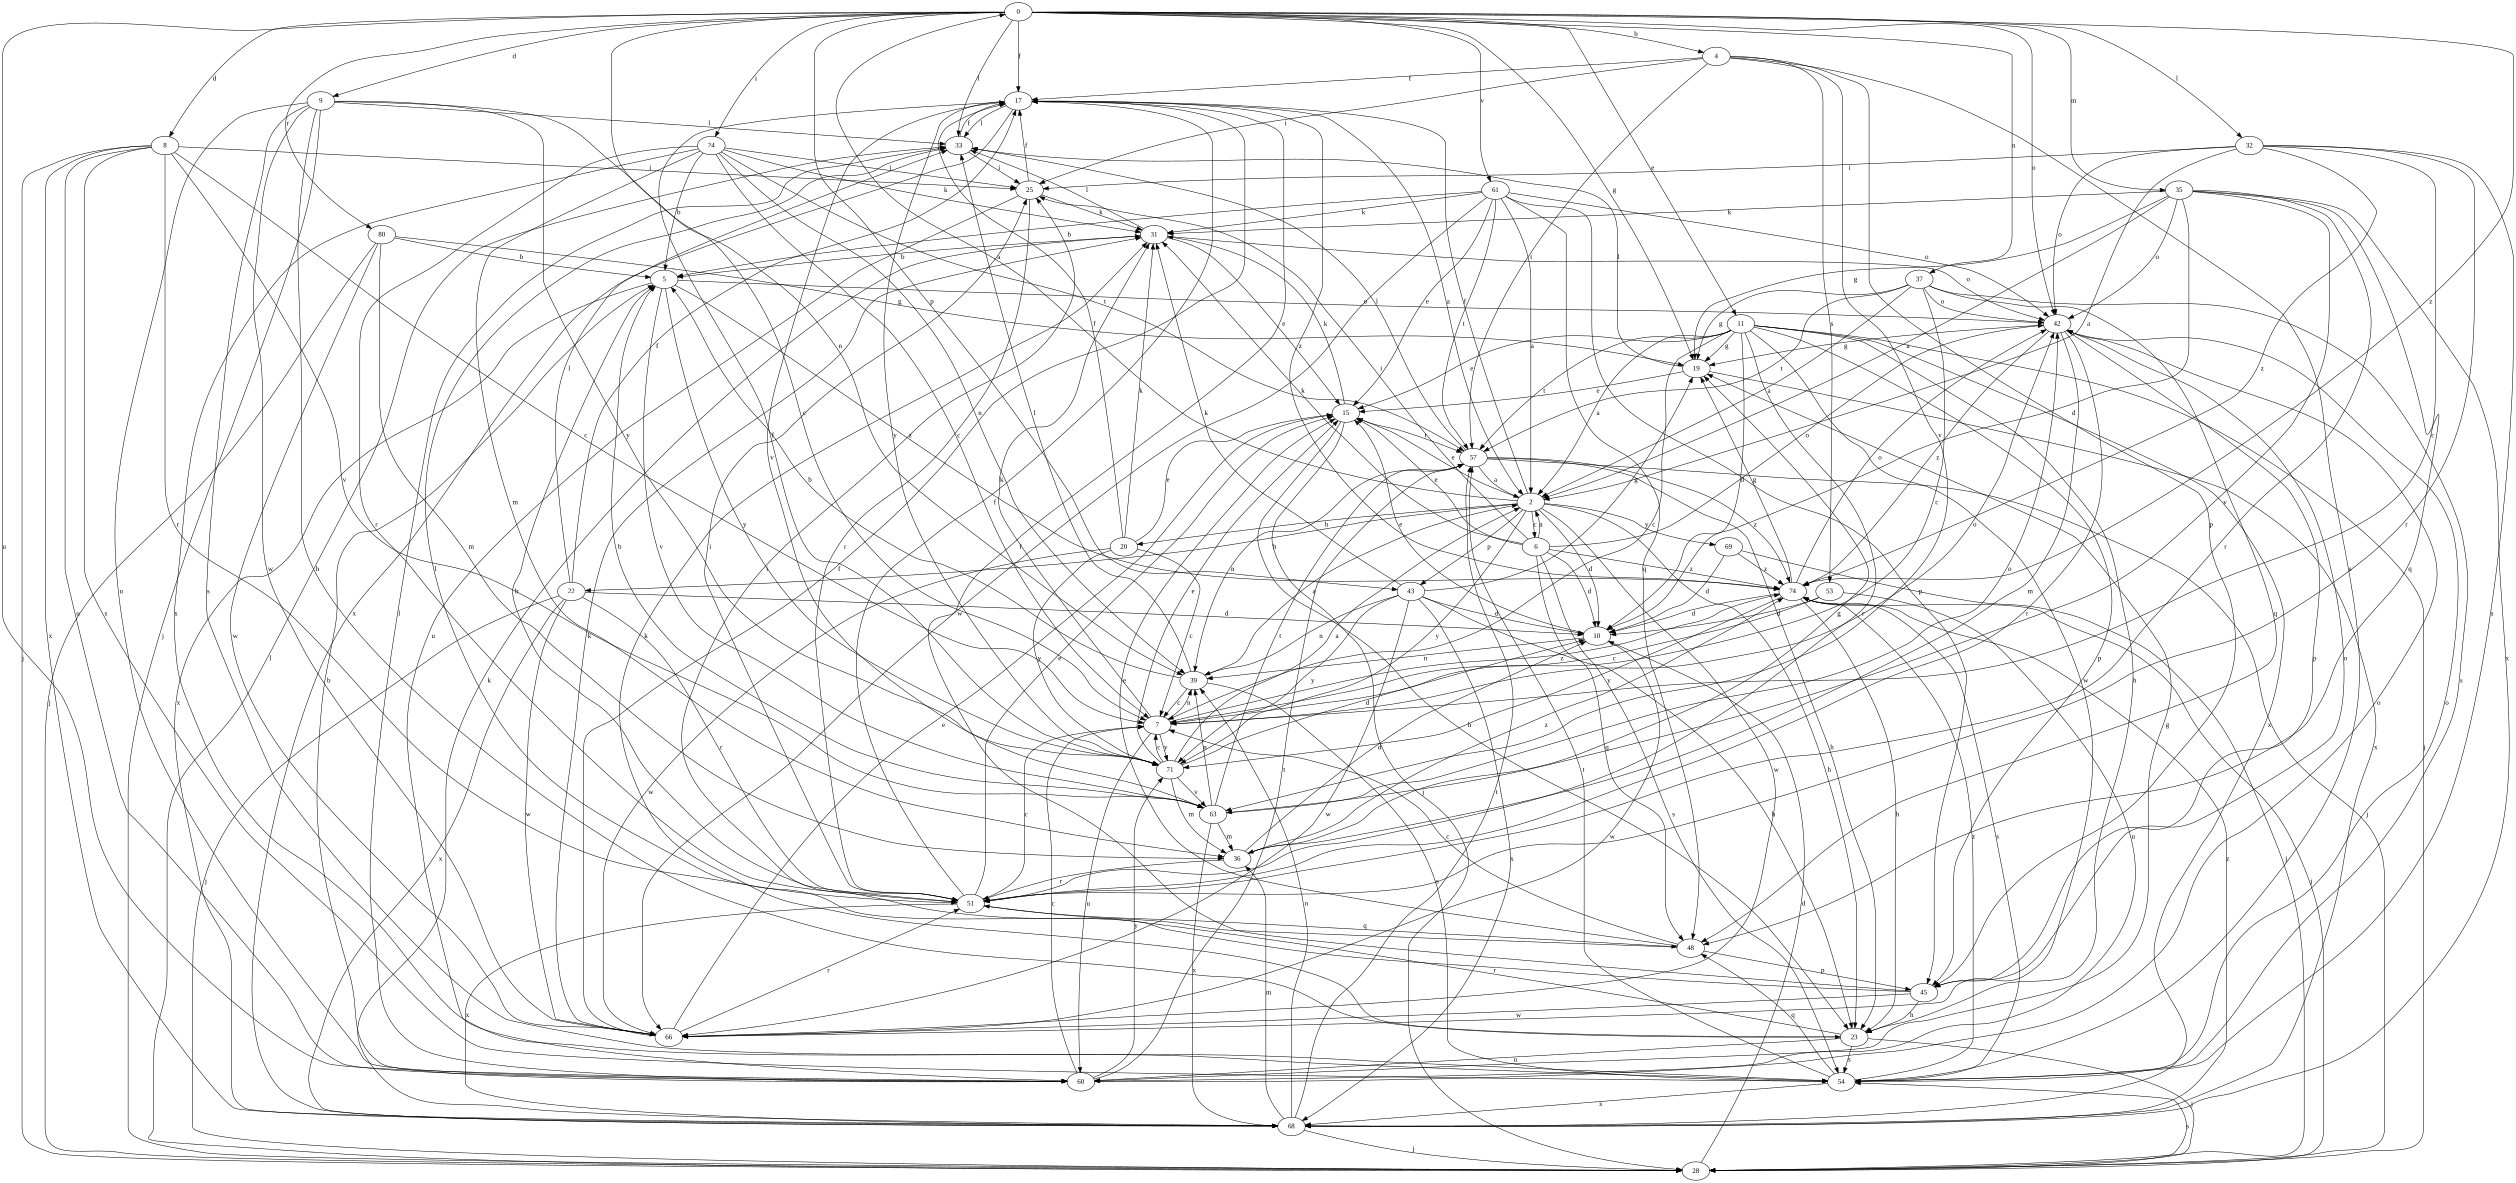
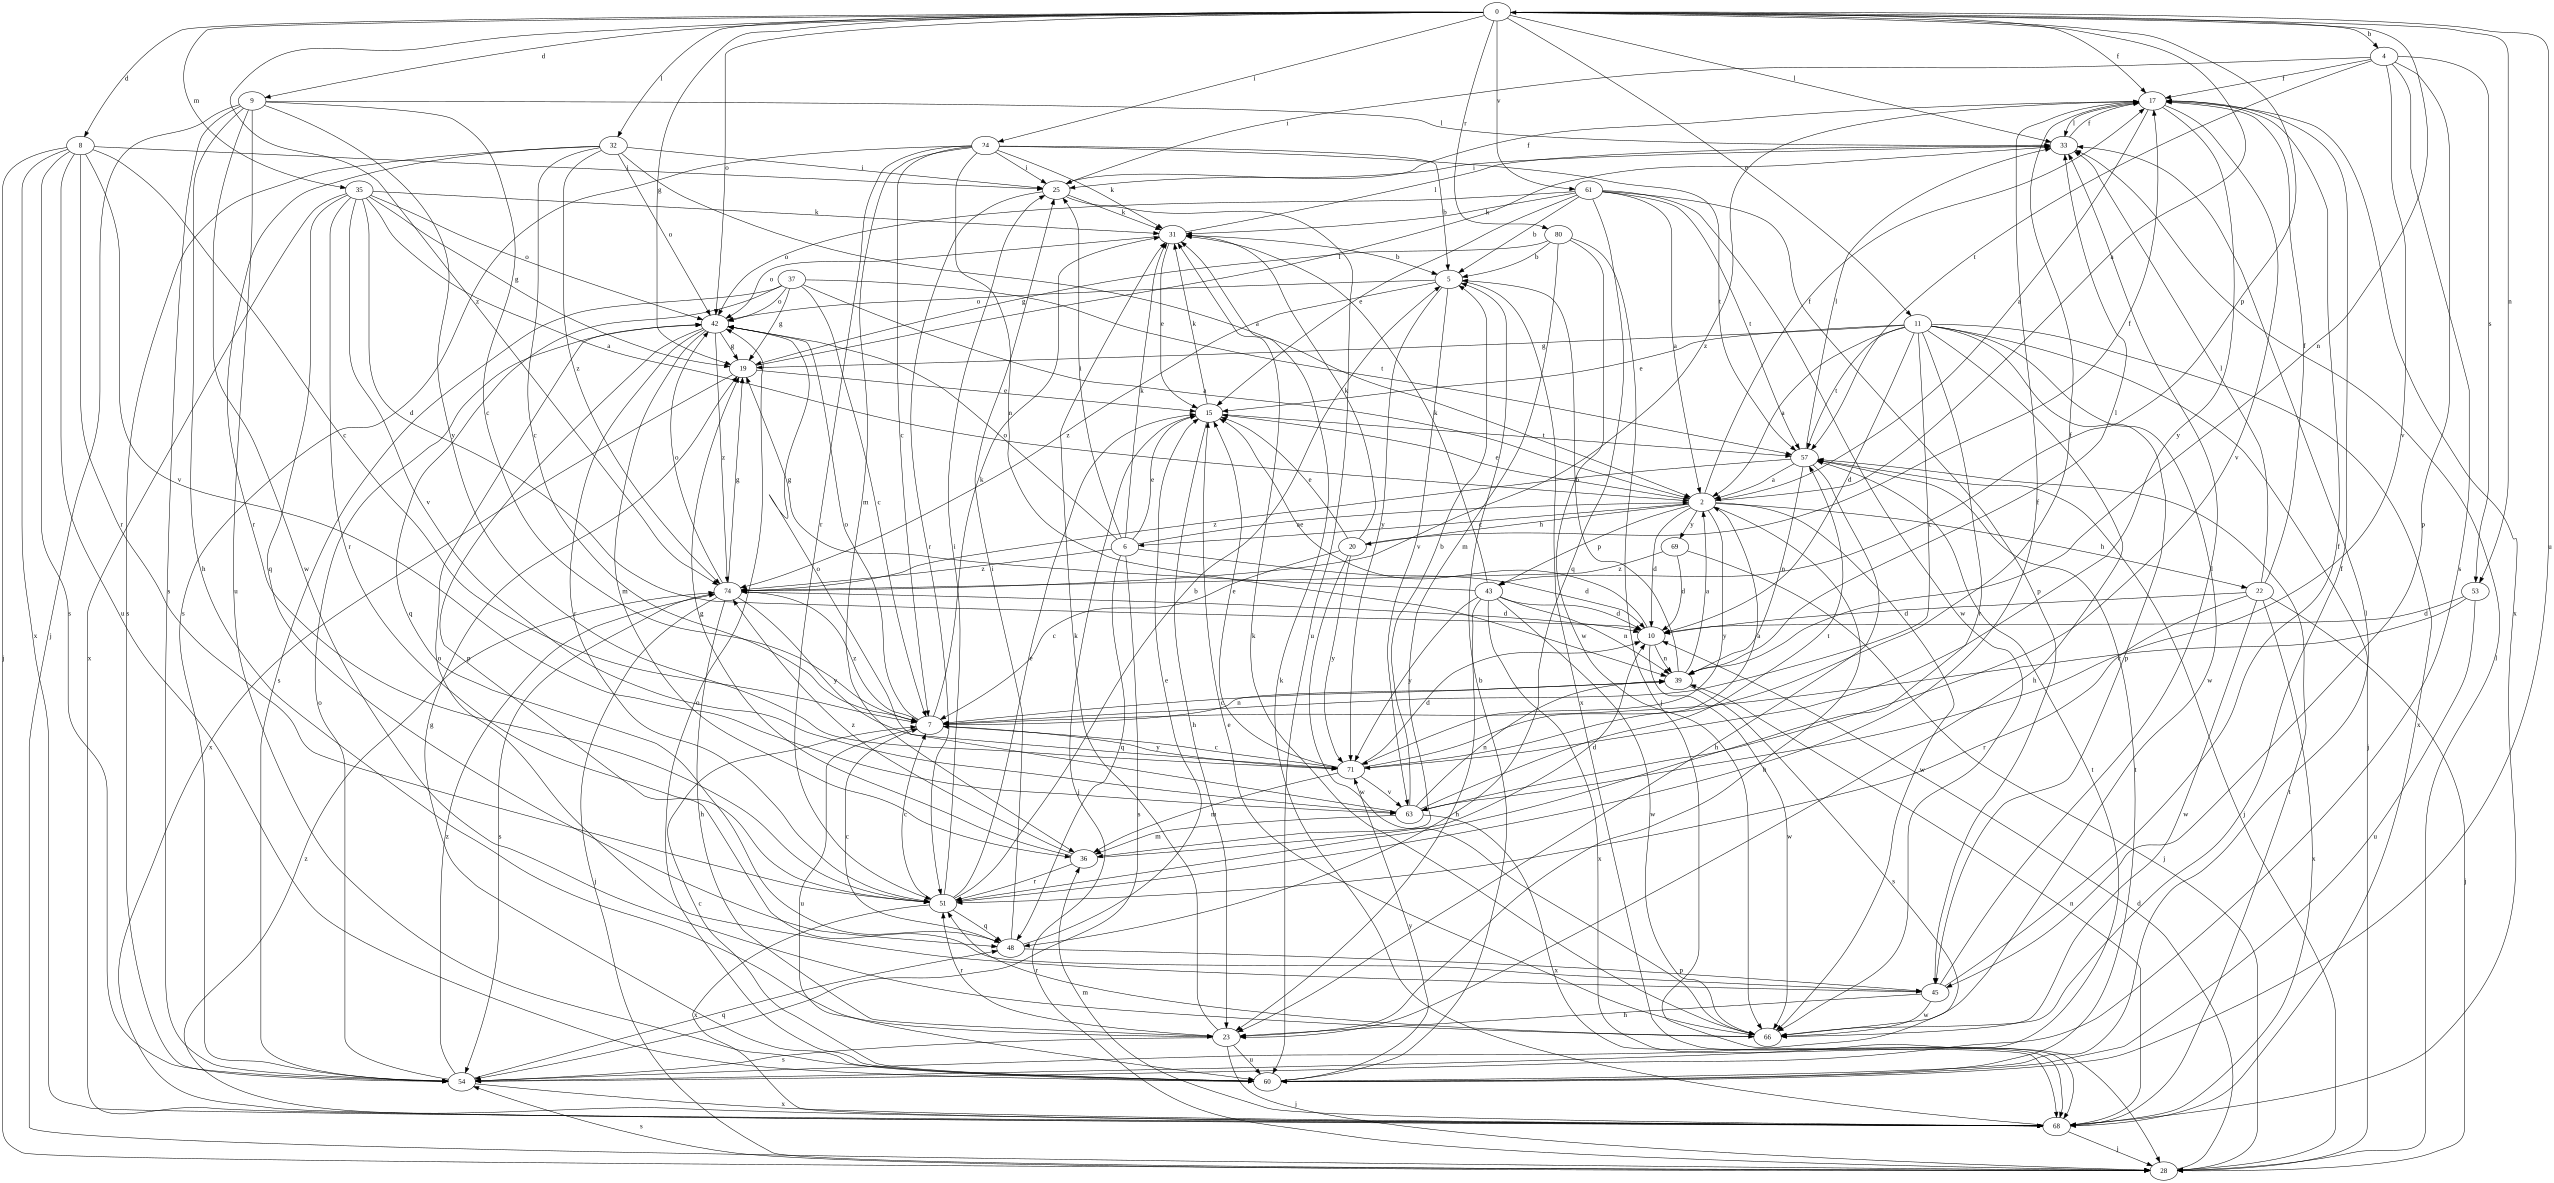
edge "0" -> "37": now "0" -> "53"
